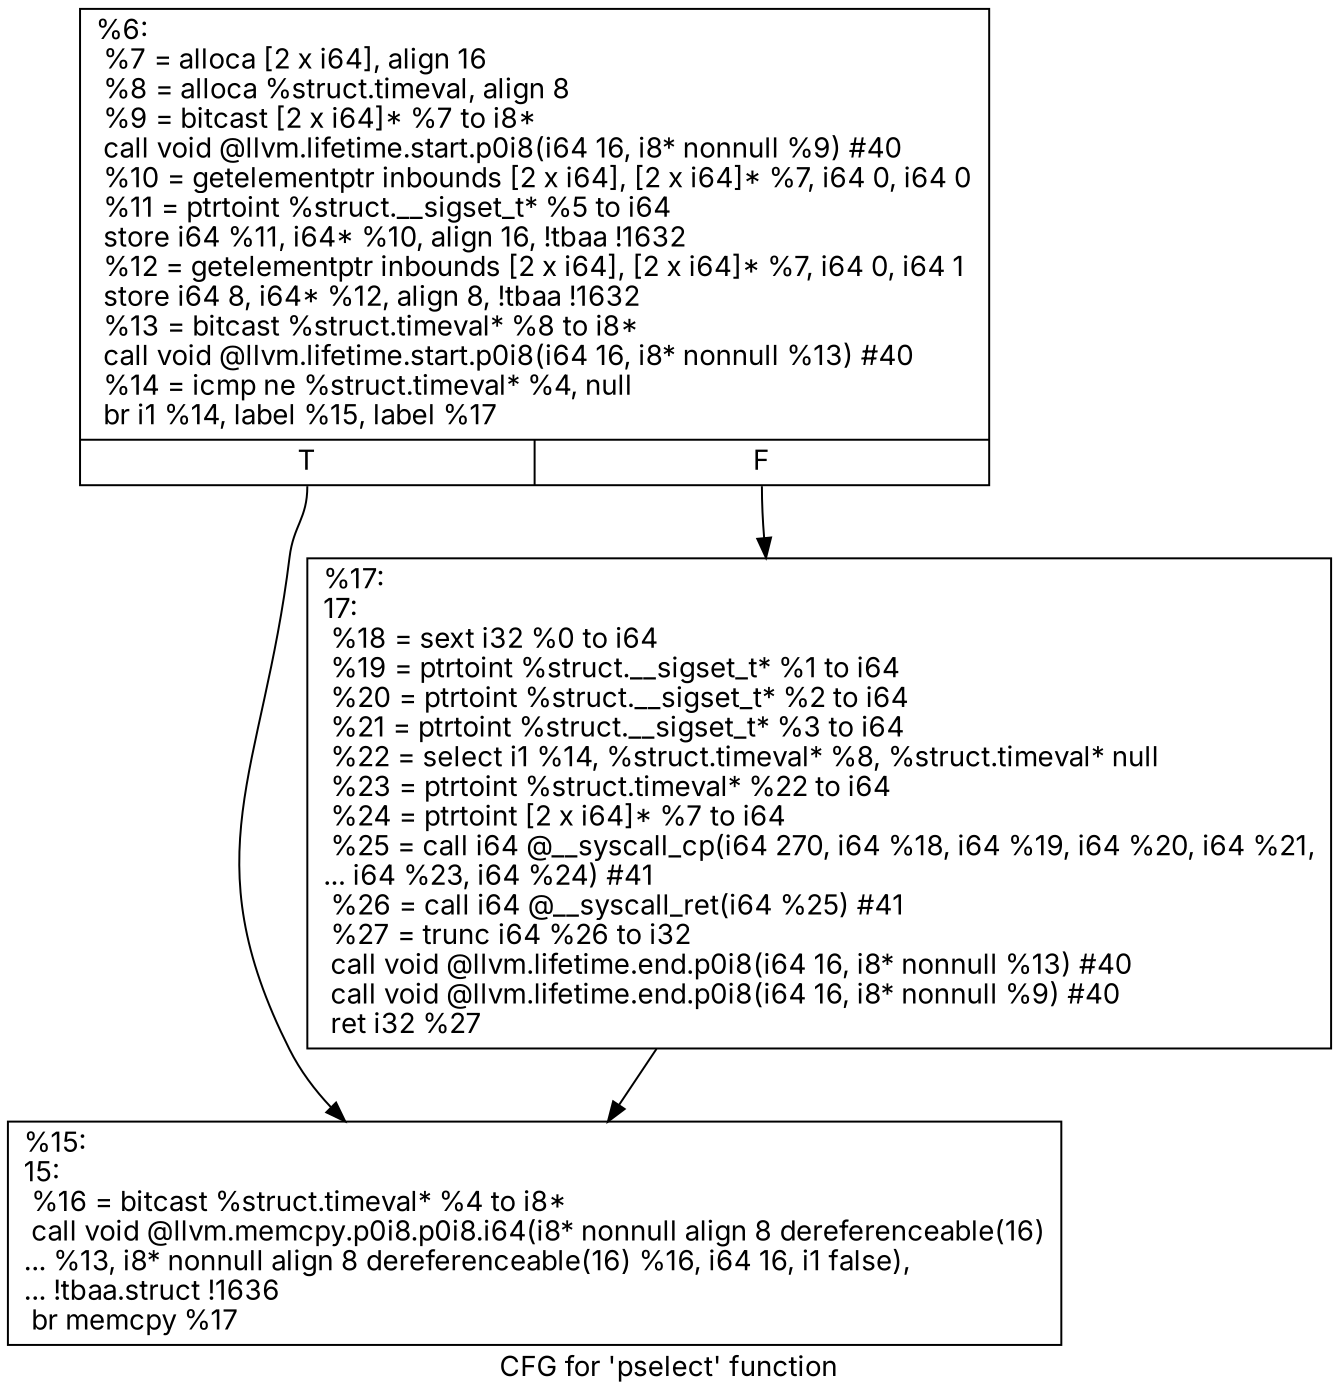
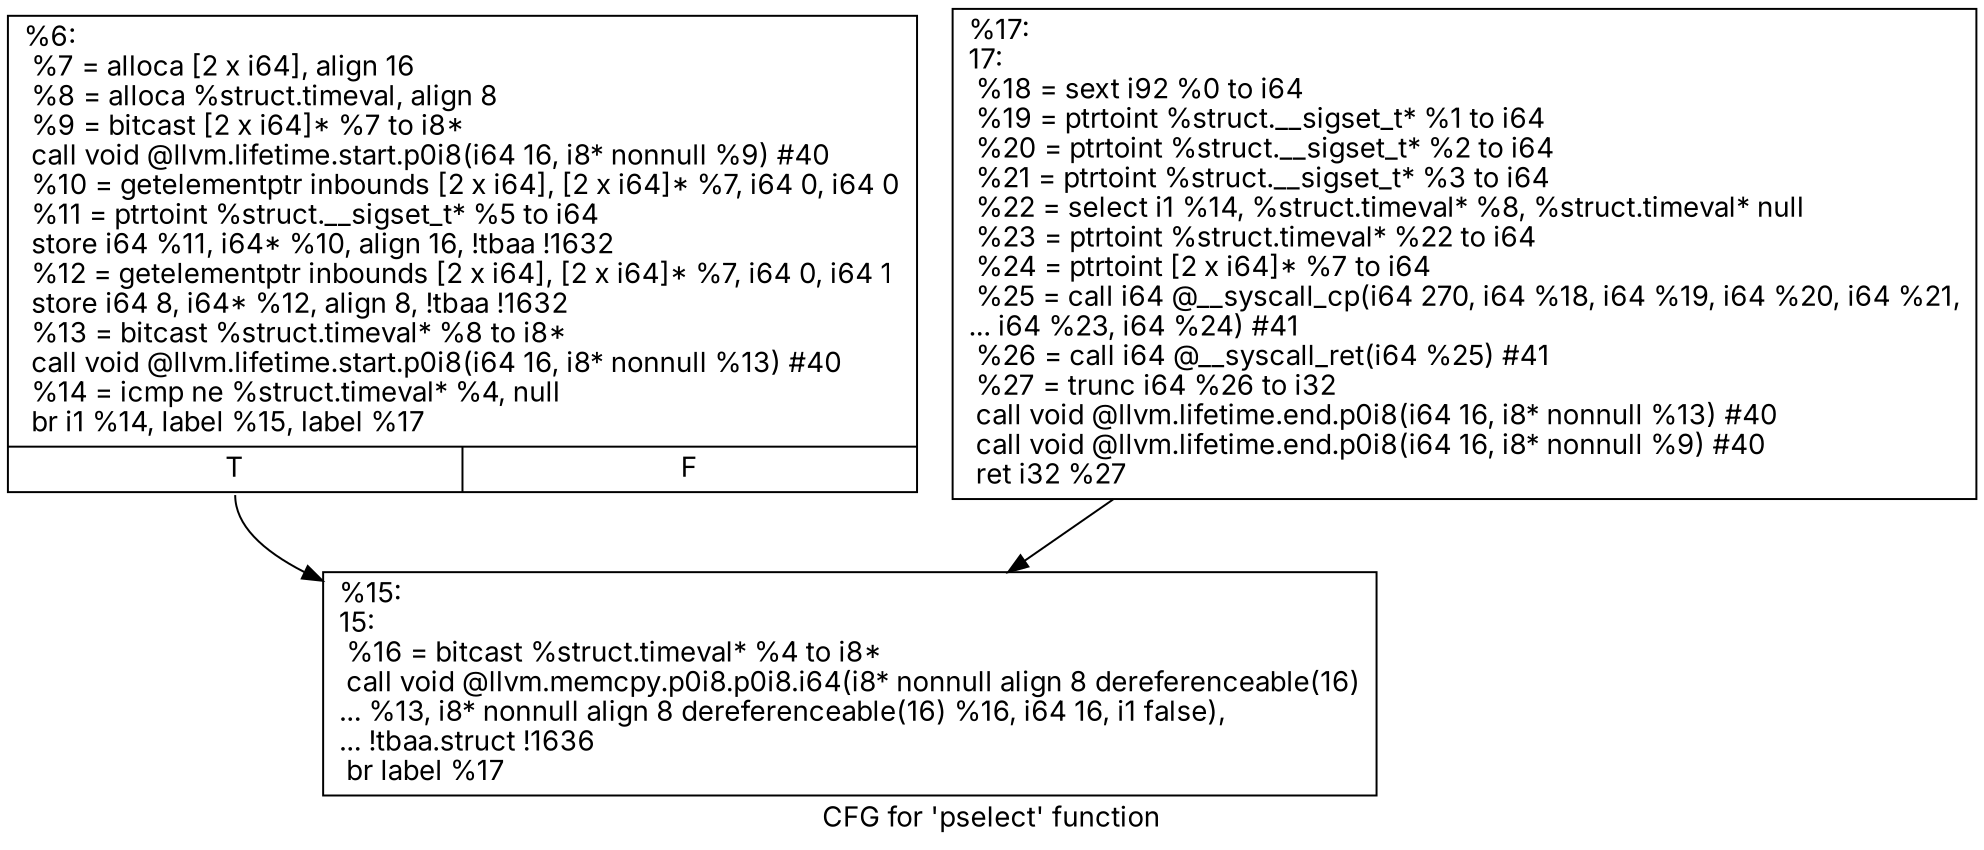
edge "%6:" -> "%17:": removed
node "%17:": text "%18 = sext i32 %0 to i64" -> "%18 = sext i92 %0 to i64"
node "%15:": text "br memcpy %17" -> "br label %17"
